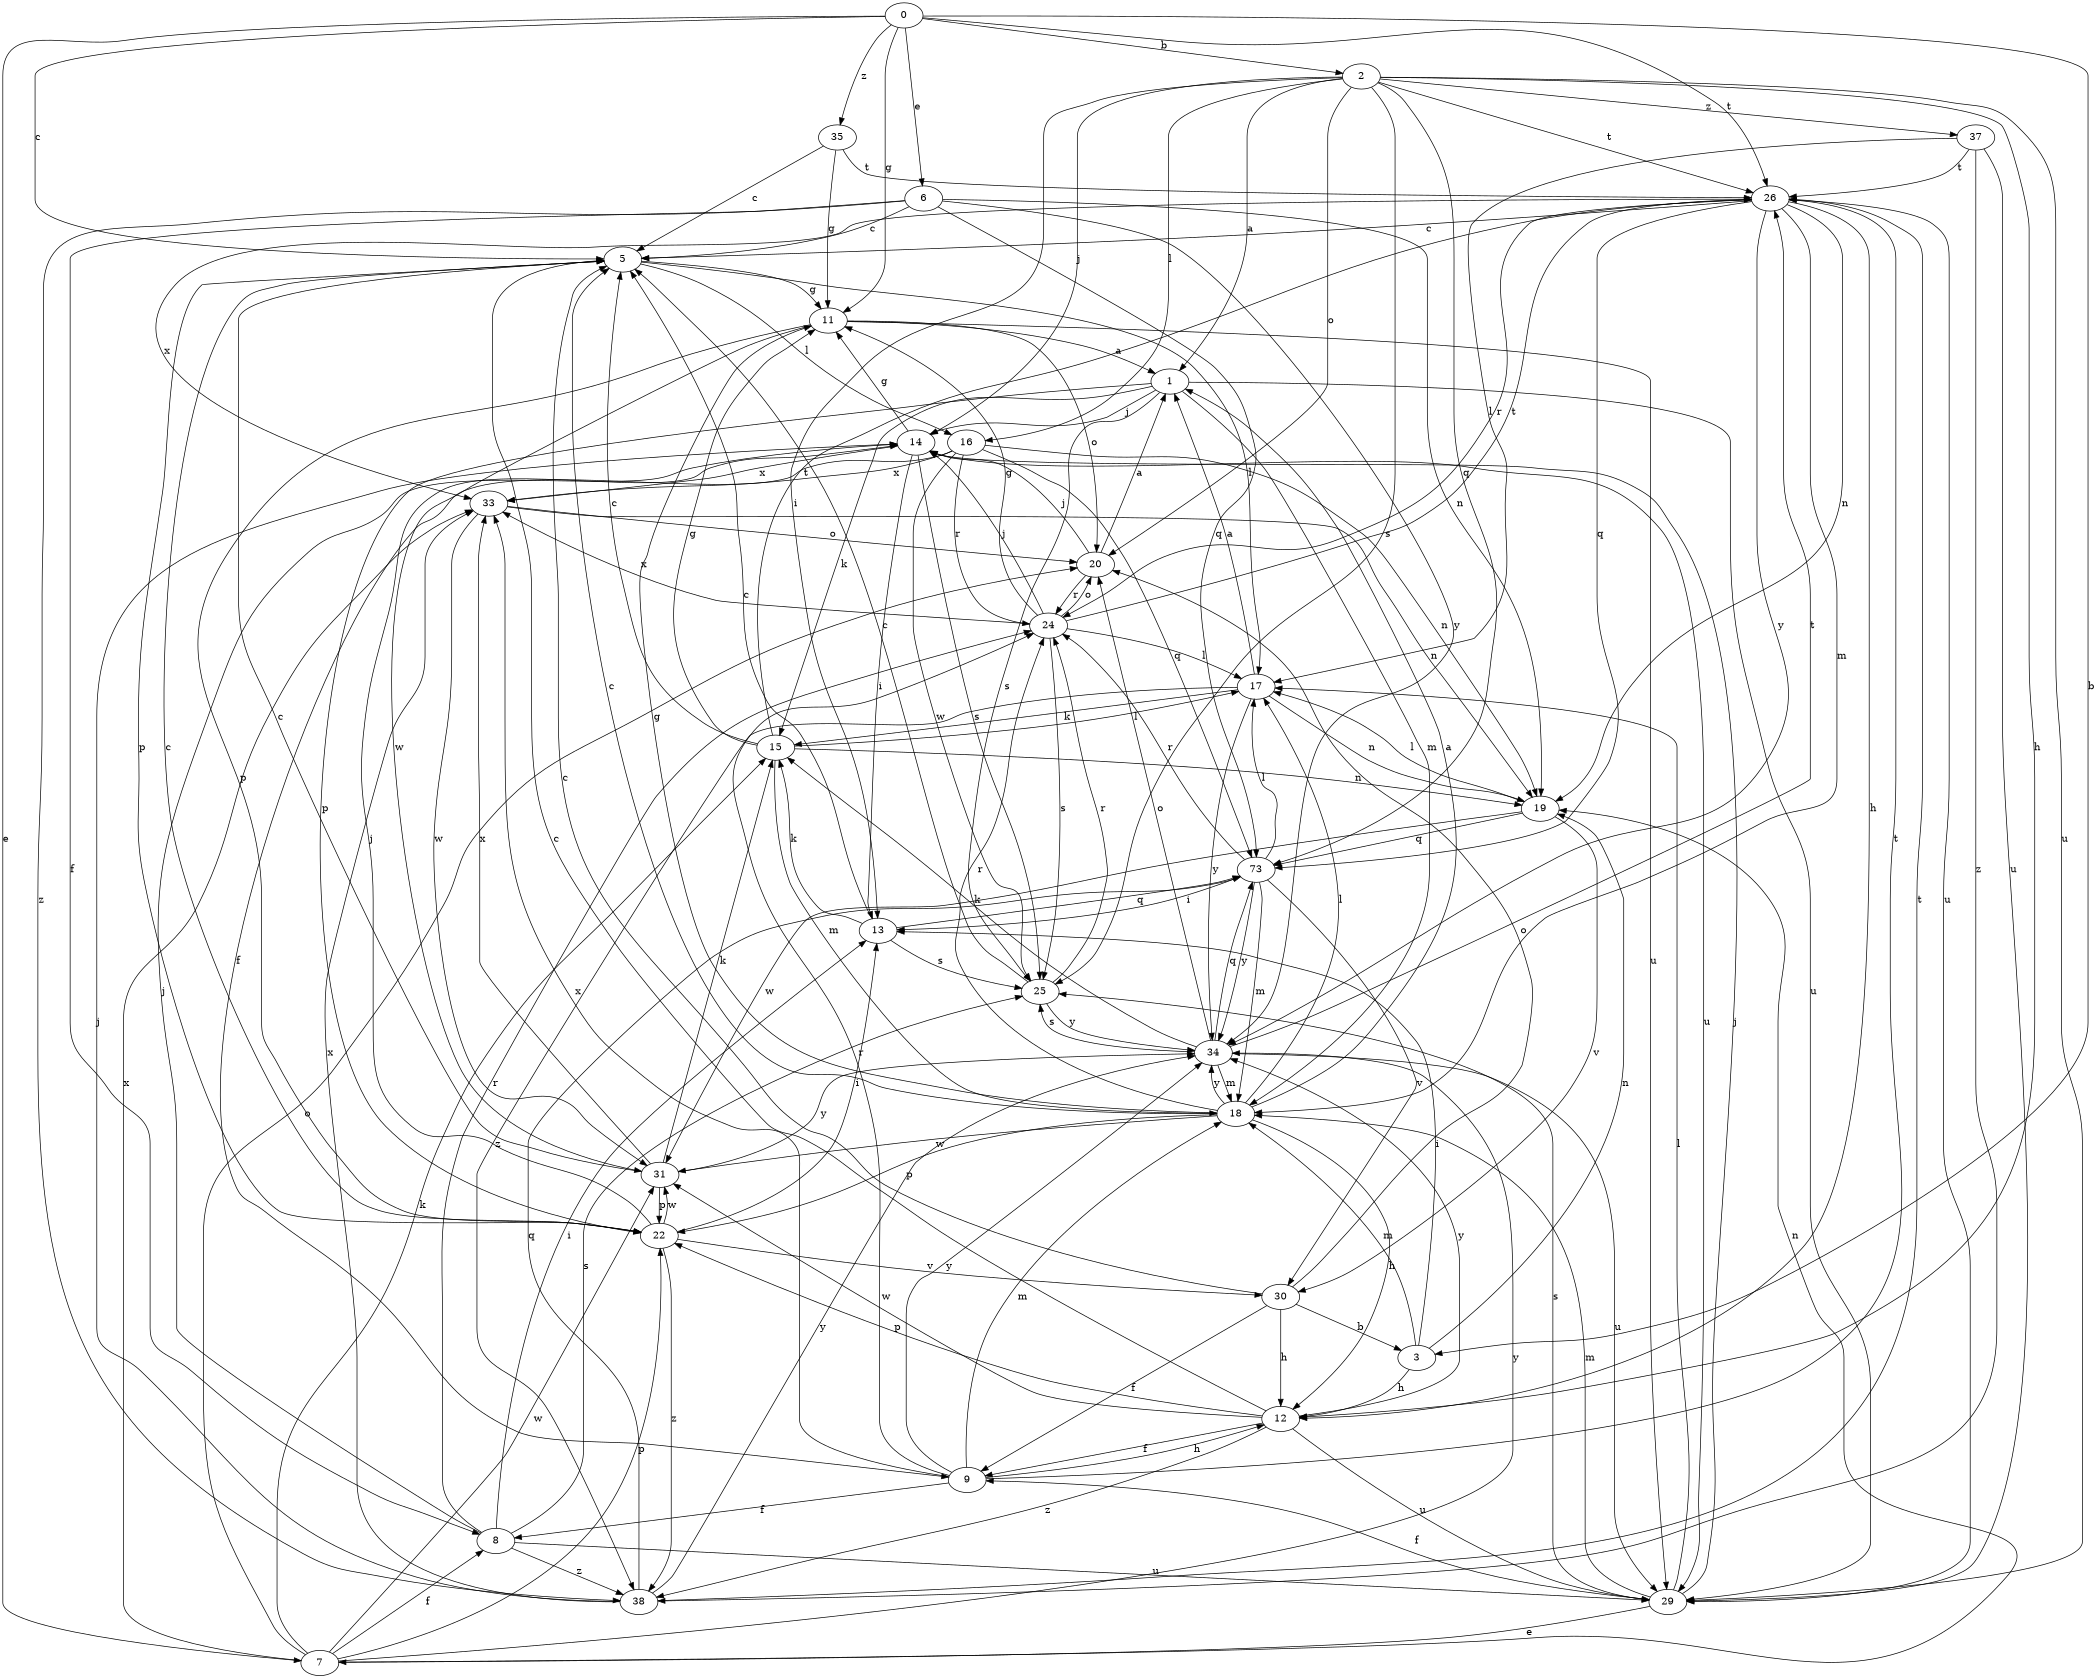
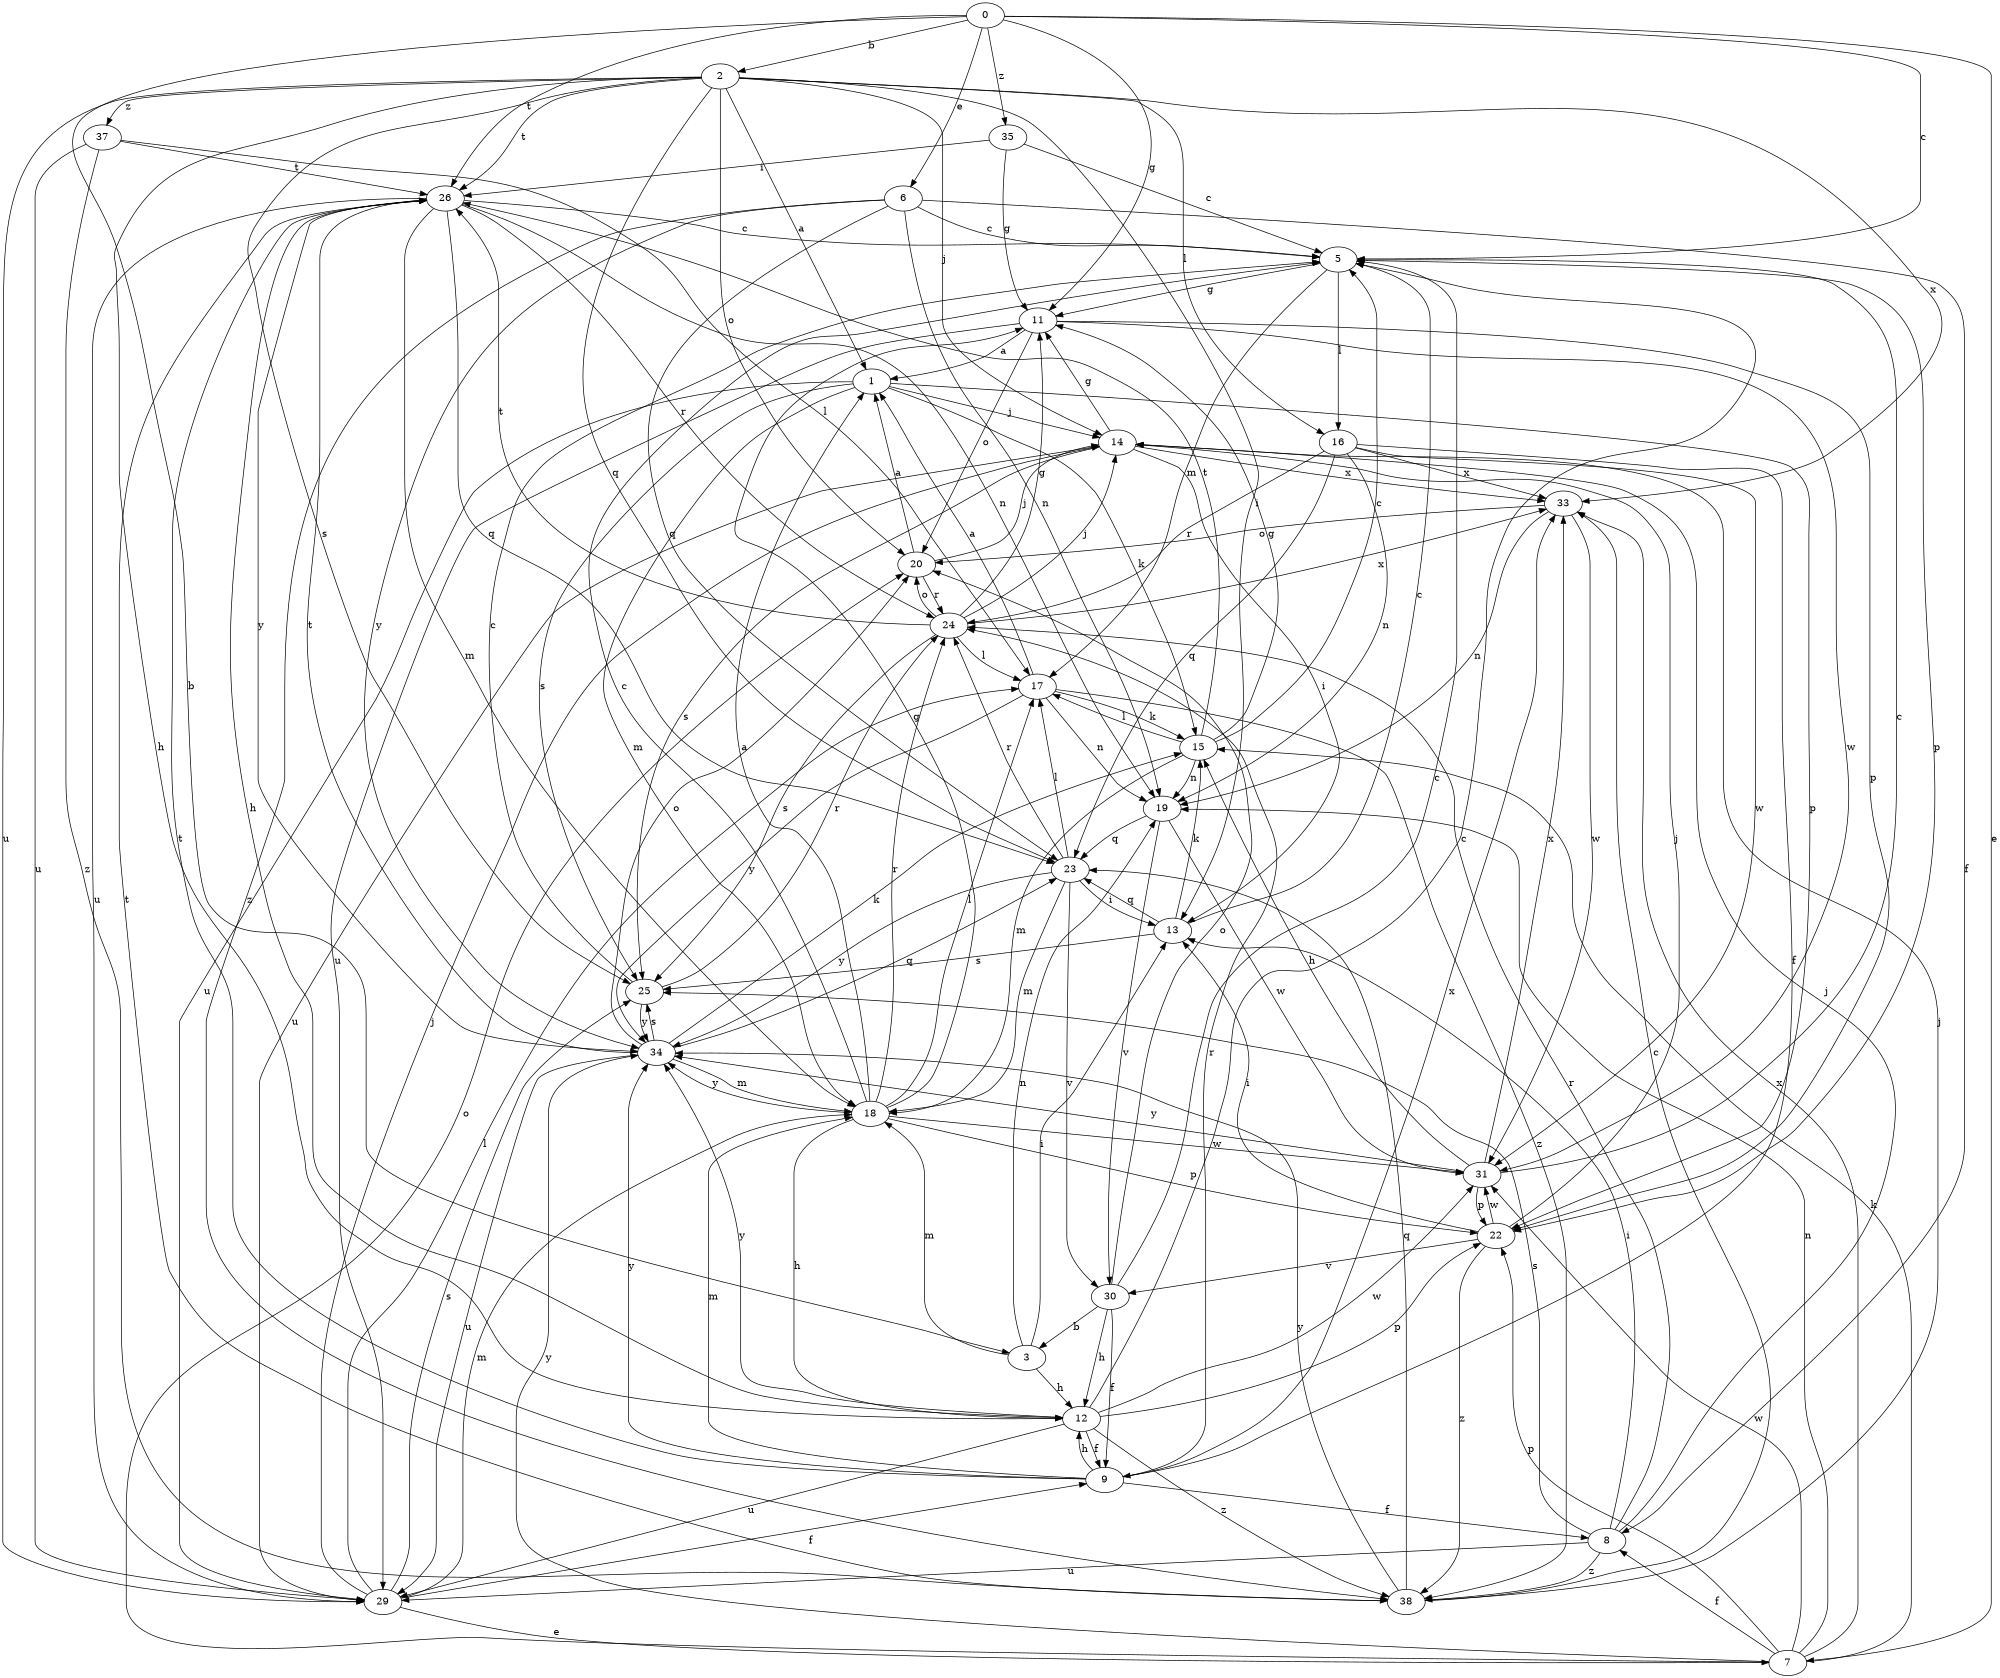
edge "35" -> "26": label "t" -> "i"
edge "26" -> "33": now "2" -> "33"
edge "5" -> "17": label "l" -> "m"
edge "16" -> "25": now "16" -> "31"
edge "22" -> "5": removed, label "c"
edge "19" -> "17": removed, label "l"
node "73": label "73" -> "23"
edge "31" -> "15": label "k" -> "h"
edge "38" -> "33": label "x" -> "c"
